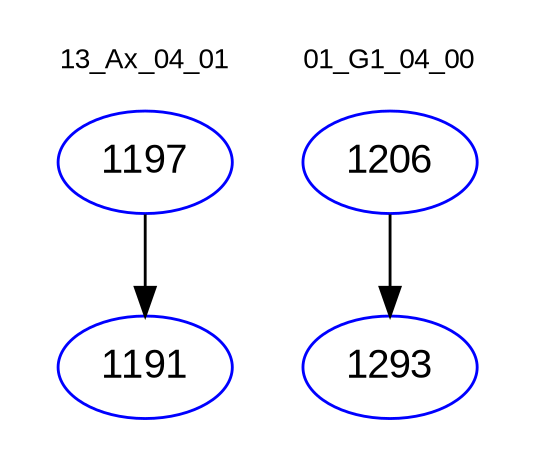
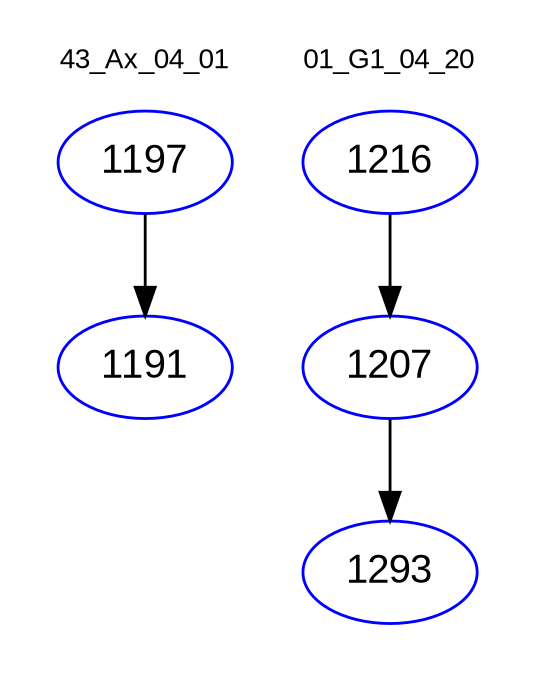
cluster "13_Ax_04_01": label "13_Ax_04_01" -> "43_Ax_04_01"
cluster "01_G1_04_00": label "01_G1_04_00" -> "01_G1_04_20"
node "1206": label "1206" -> "1207"
node "1216": added
